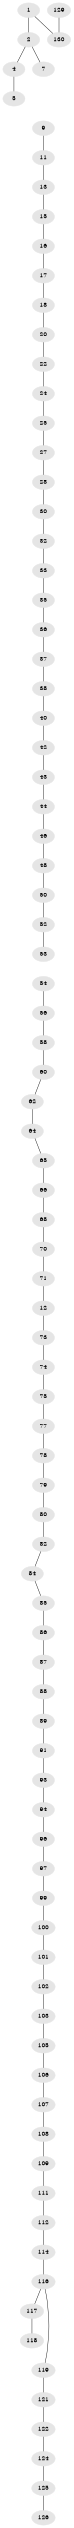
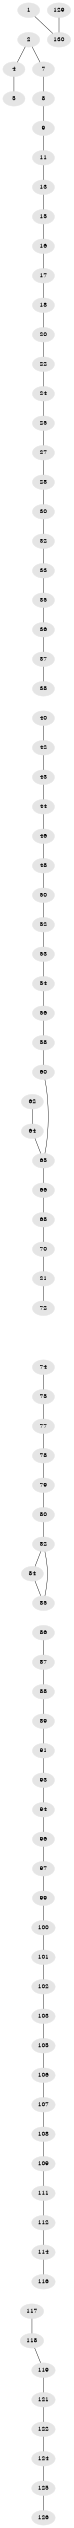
edge "1" -- "2": removed
node "8": added
edge "38" -- "40": removed
edge "53" -- "54": added
edge "60" -- "62": now "60" -- "65"
node "71": label "71" -> "21"
node "12": label "12" -> "72"
node "73": removed
edge "85" -- "86": now "85" -- "82"
edge "116" -- "117": removed
edge "116" -- "119": now "118" -- "119"
